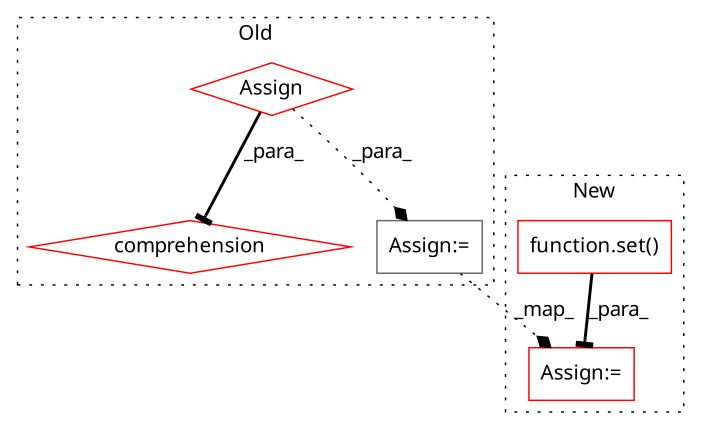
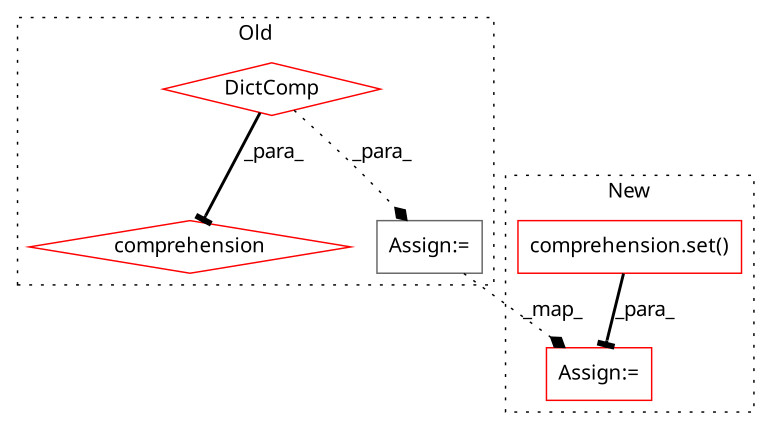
node "Assign": label "Assign" -> "DictComp"
node "function.set()": label "function.set()" -> "comprehension.set()"
